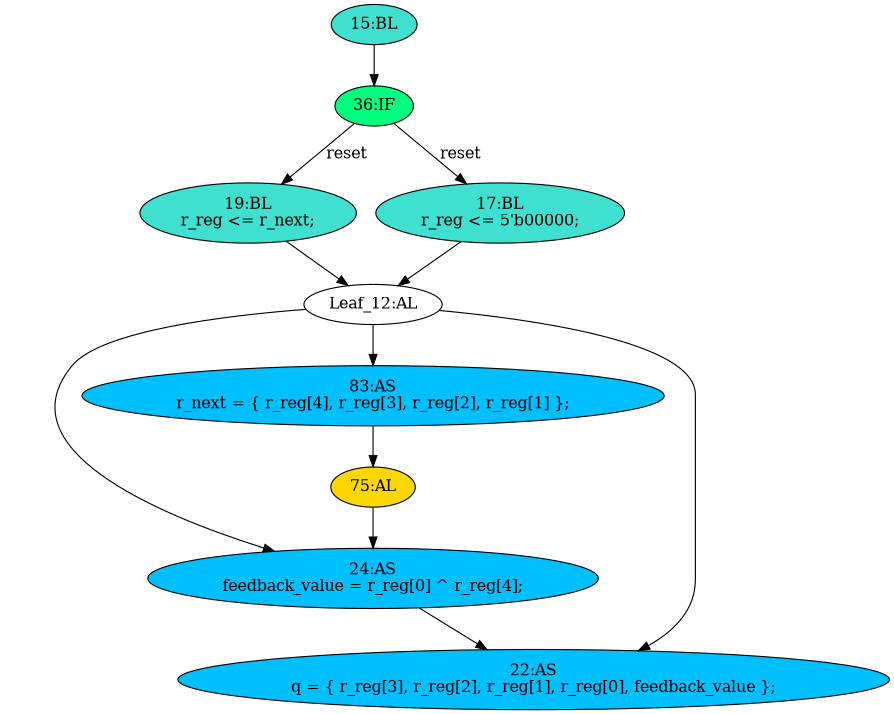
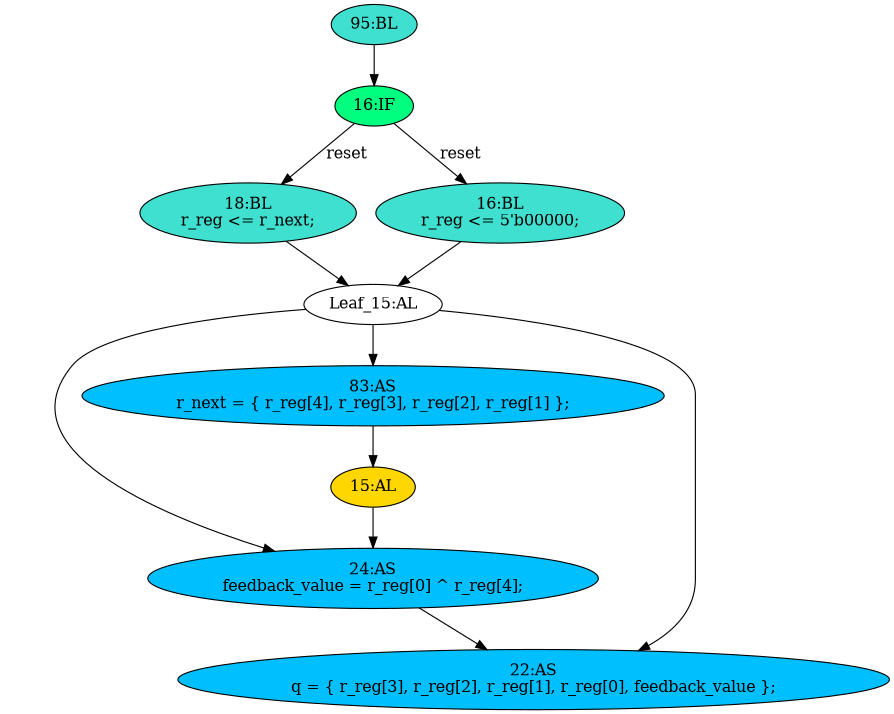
node "15:BL": label "15:BL" -> "95:BL"
node "36:IF": label "36:IF" -> "16:IF"
node "19:BL r_reg <= r_next;": label "19:BL r_reg <= r_next;" -> "18:BL r_reg <= r_next;"
node "17:BL r_reg <= 5'b00000;": label "17:BL r_reg <= 5'b00000;" -> "16:BL r_reg <= 5'b00000;"
node "Leaf_12:AL": label "Leaf_12:AL" -> "Leaf_15:AL"
node "75:AL": label "75:AL" -> "15:AL"
